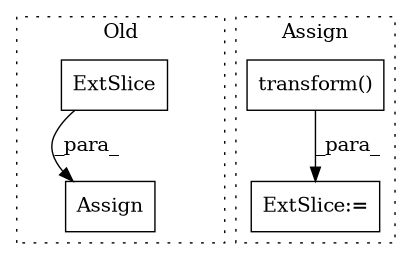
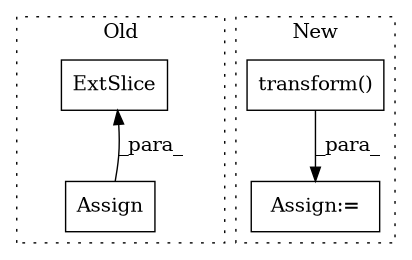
cluster "Assign": label "Assign" -> "New"
edge "ExtSlice" -> "Assign": reversed
node "ExtSlice:=": label "ExtSlice:=" -> "Assign:="
